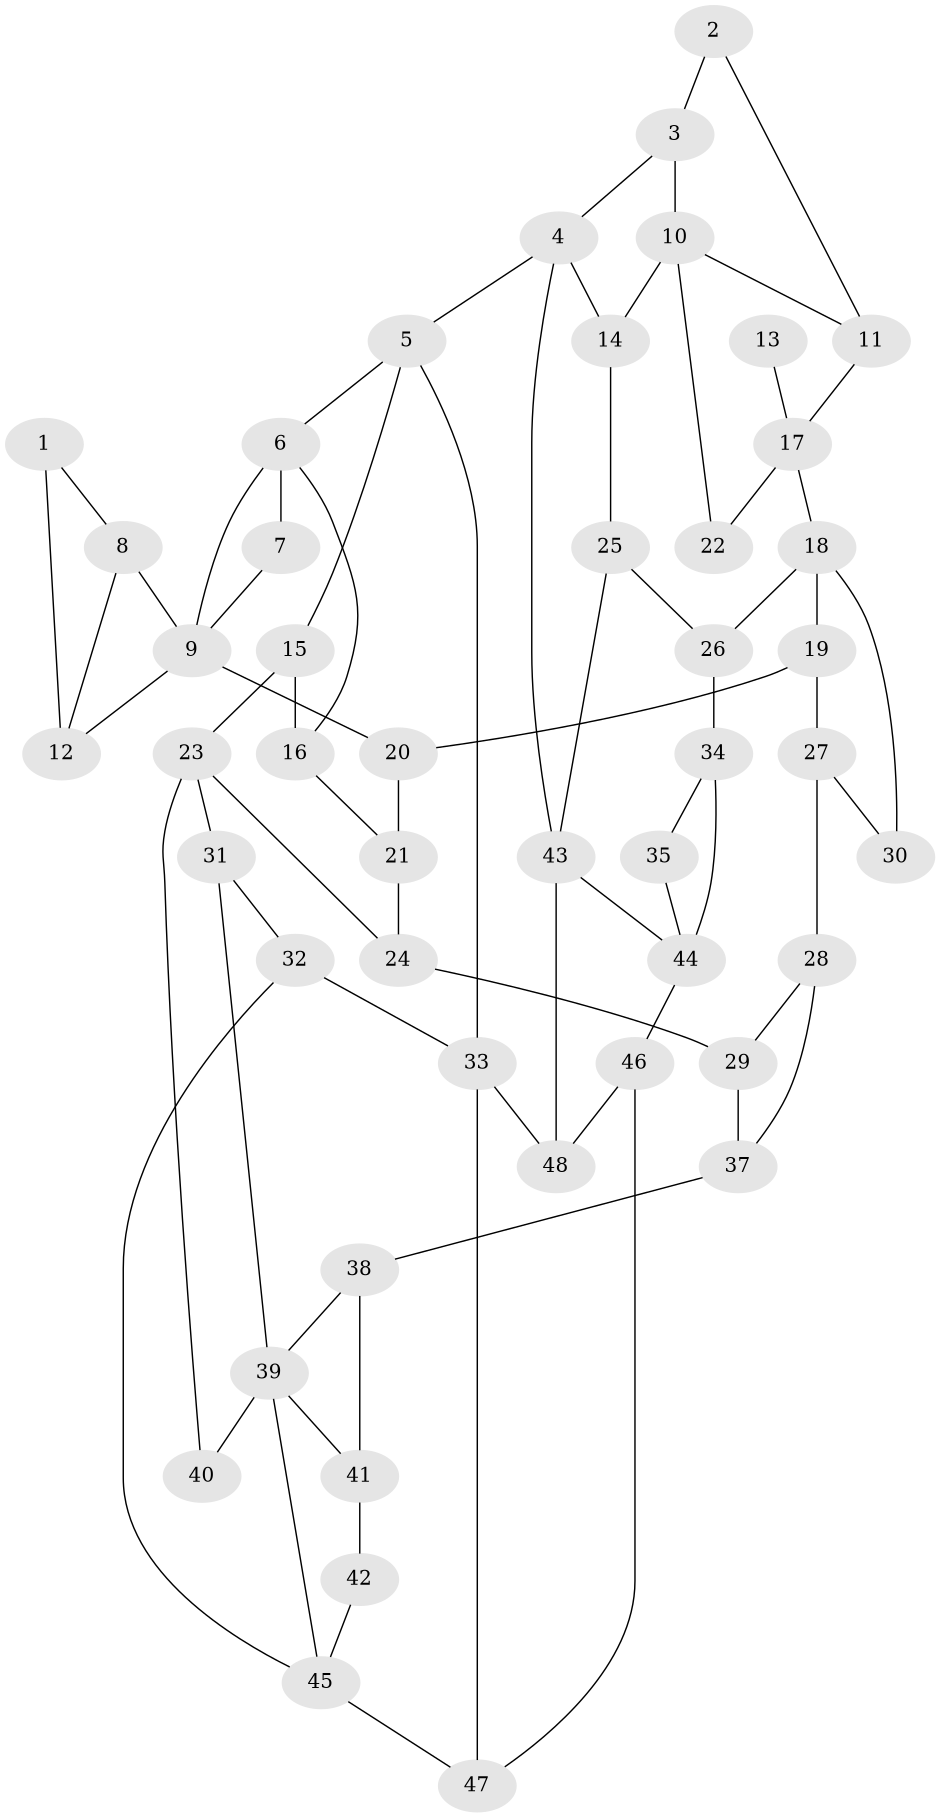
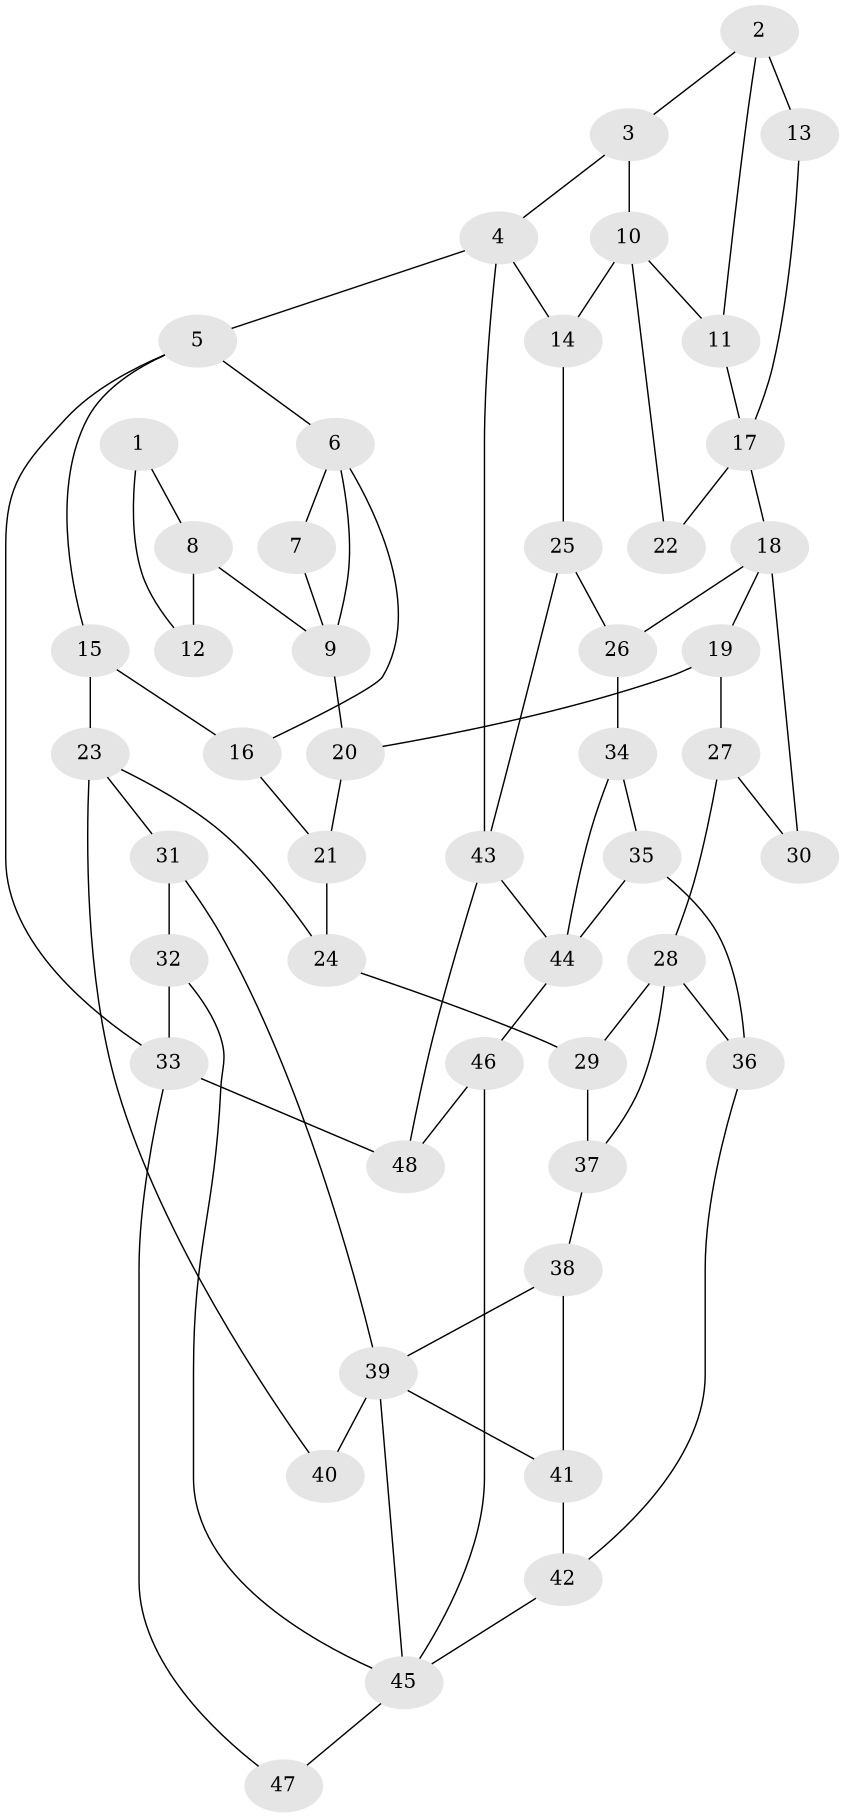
edge "2" -- "13": added
edge "9" -- "12": removed
node "36": added
edge "46" -- "47": now "46" -- "45"
